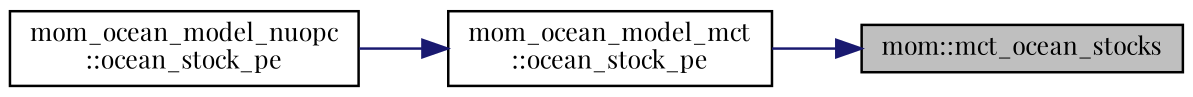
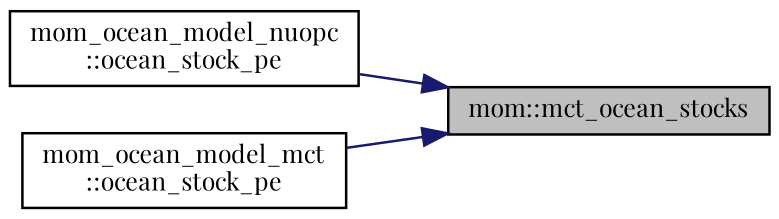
edge "mom_ocean_model_nuopc ::ocean_stock_pe" -> "mom_ocean_model_mct ::ocean_stock_pe": now "mom_ocean_model_nuopc ::ocean_stock_pe" -> "mom::mct_ocean_stocks"
